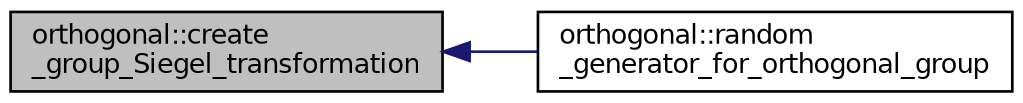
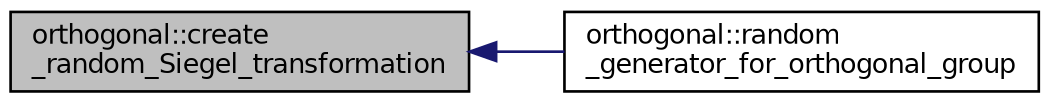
node "orthogonal::create _group_Siegel_transformation": label "orthogonal::create _group_Siegel_transformation" -> "orthogonal::create _random_Siegel_transformation"
